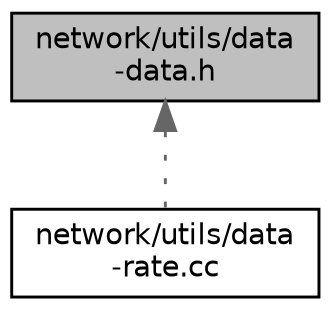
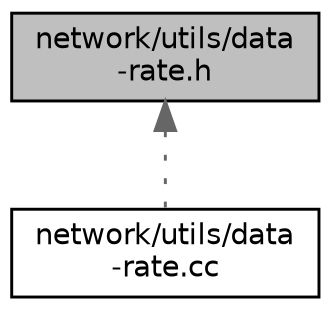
node "network/utils/data -data.h": label "network/utils/data -data.h" -> "network/utils/data -rate.h"
